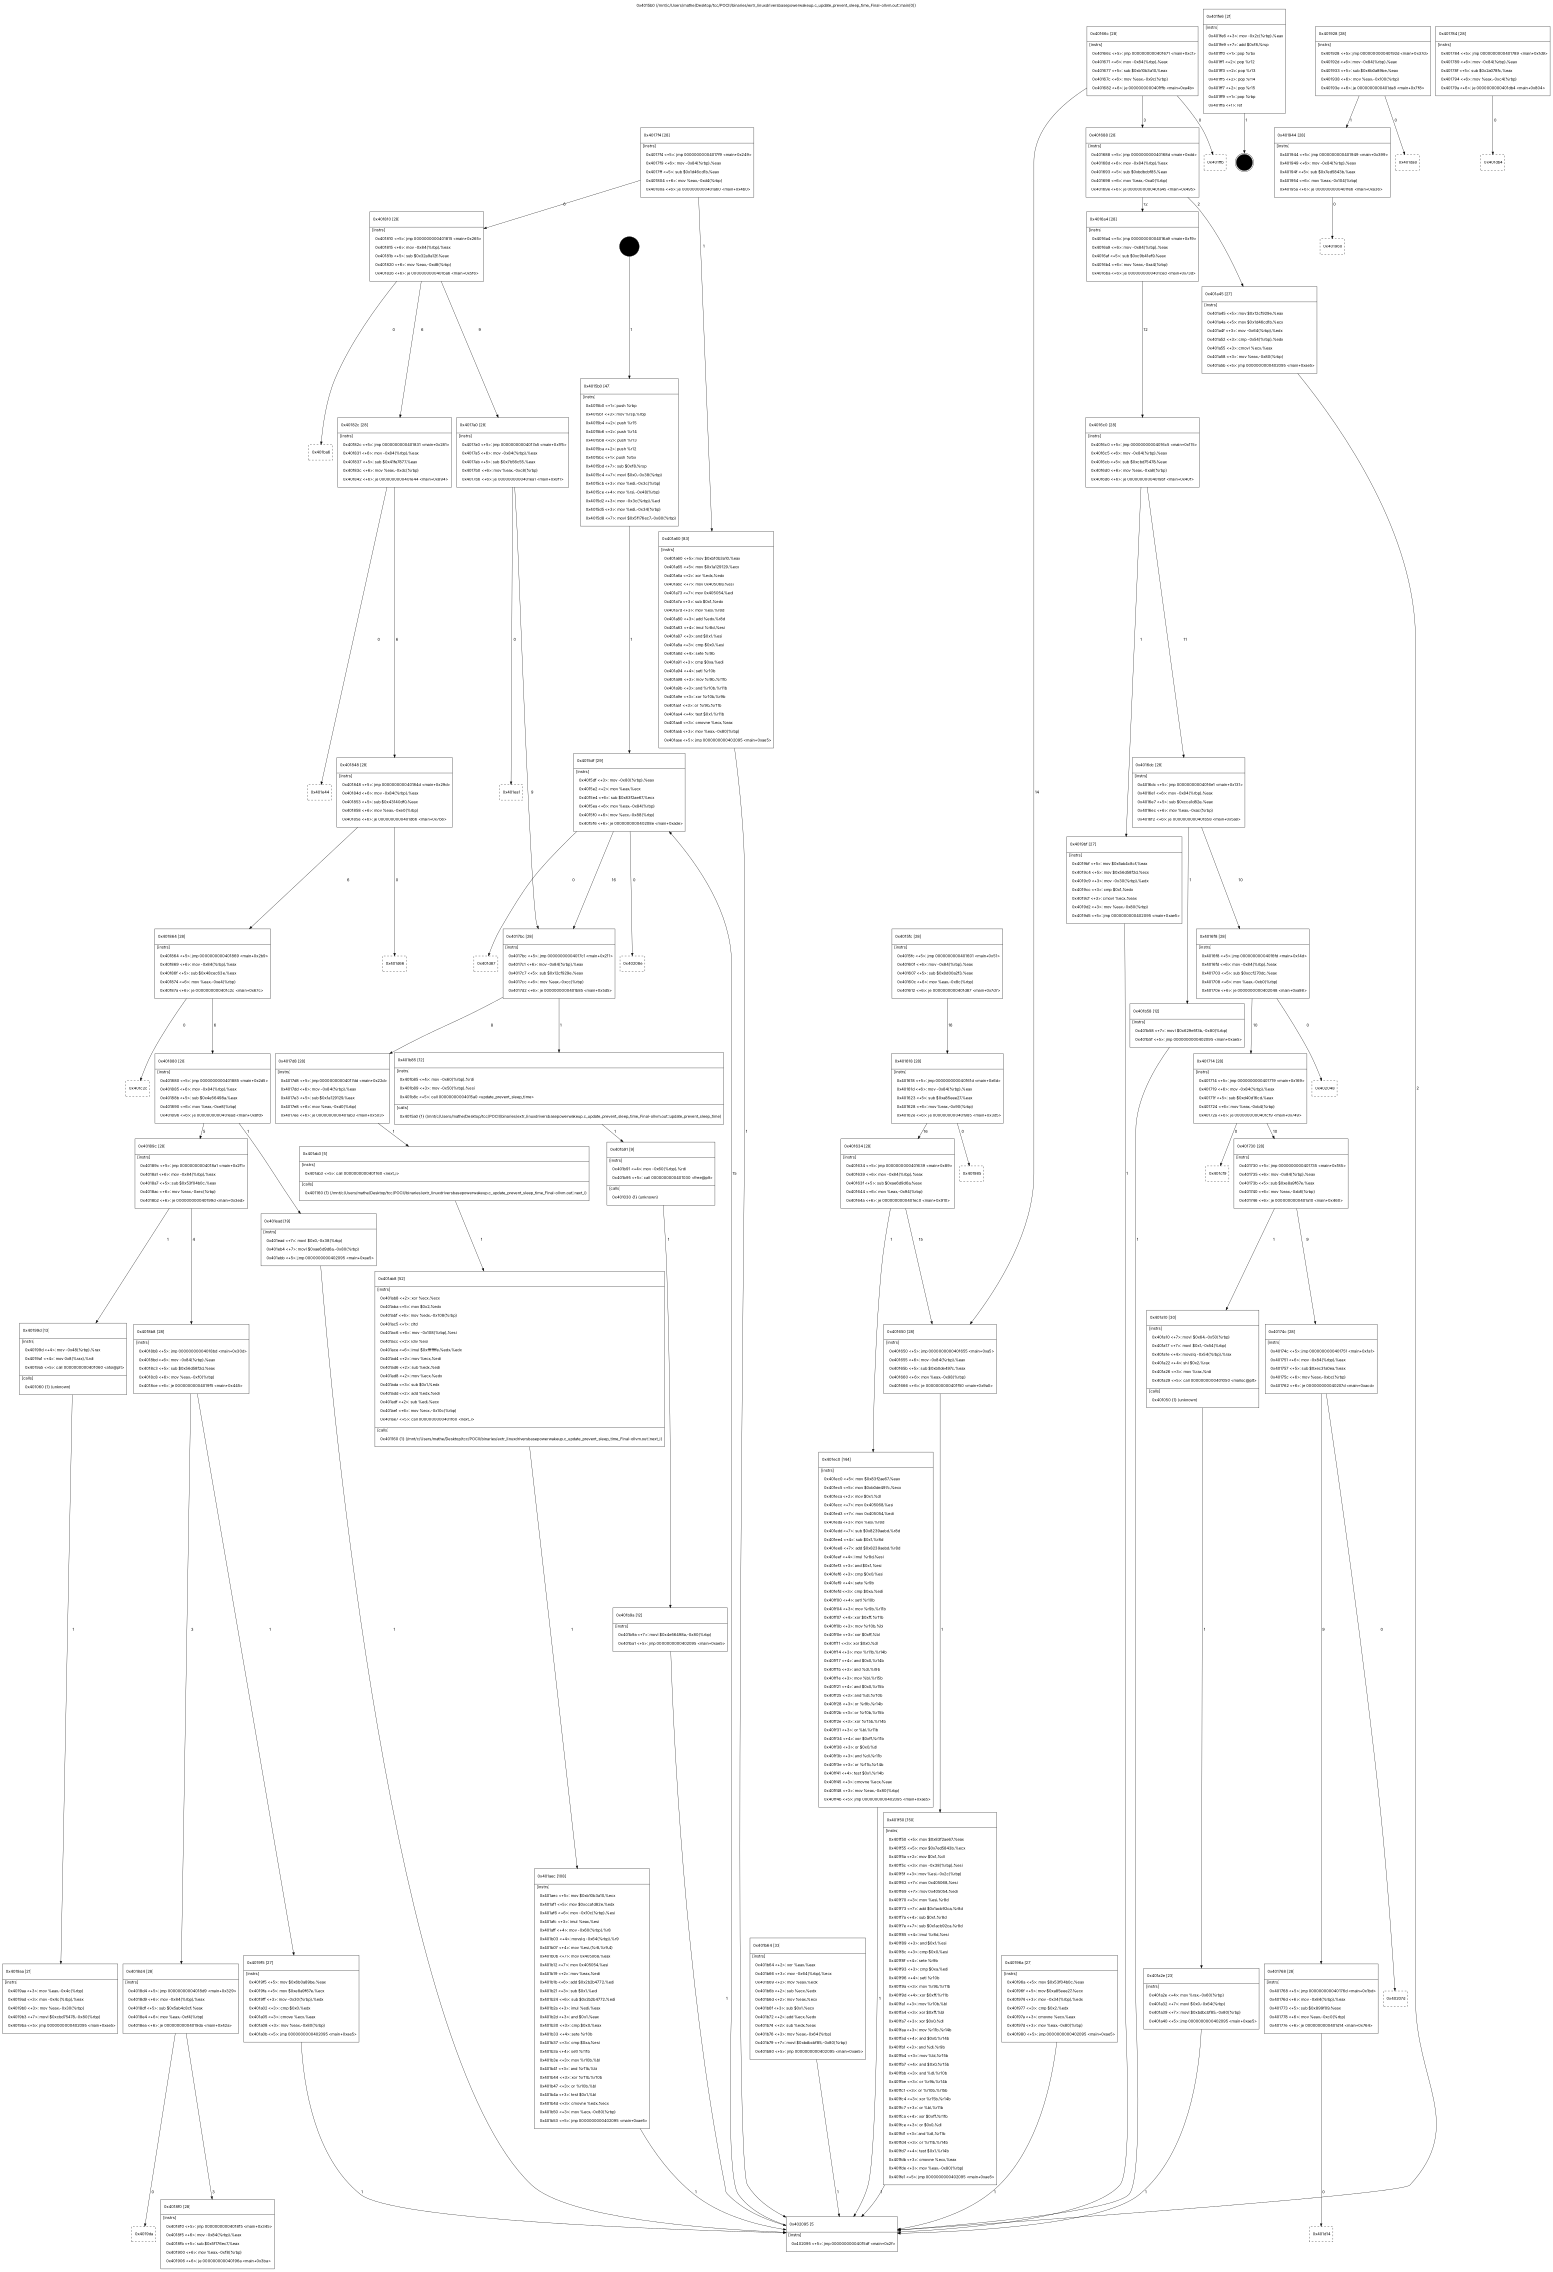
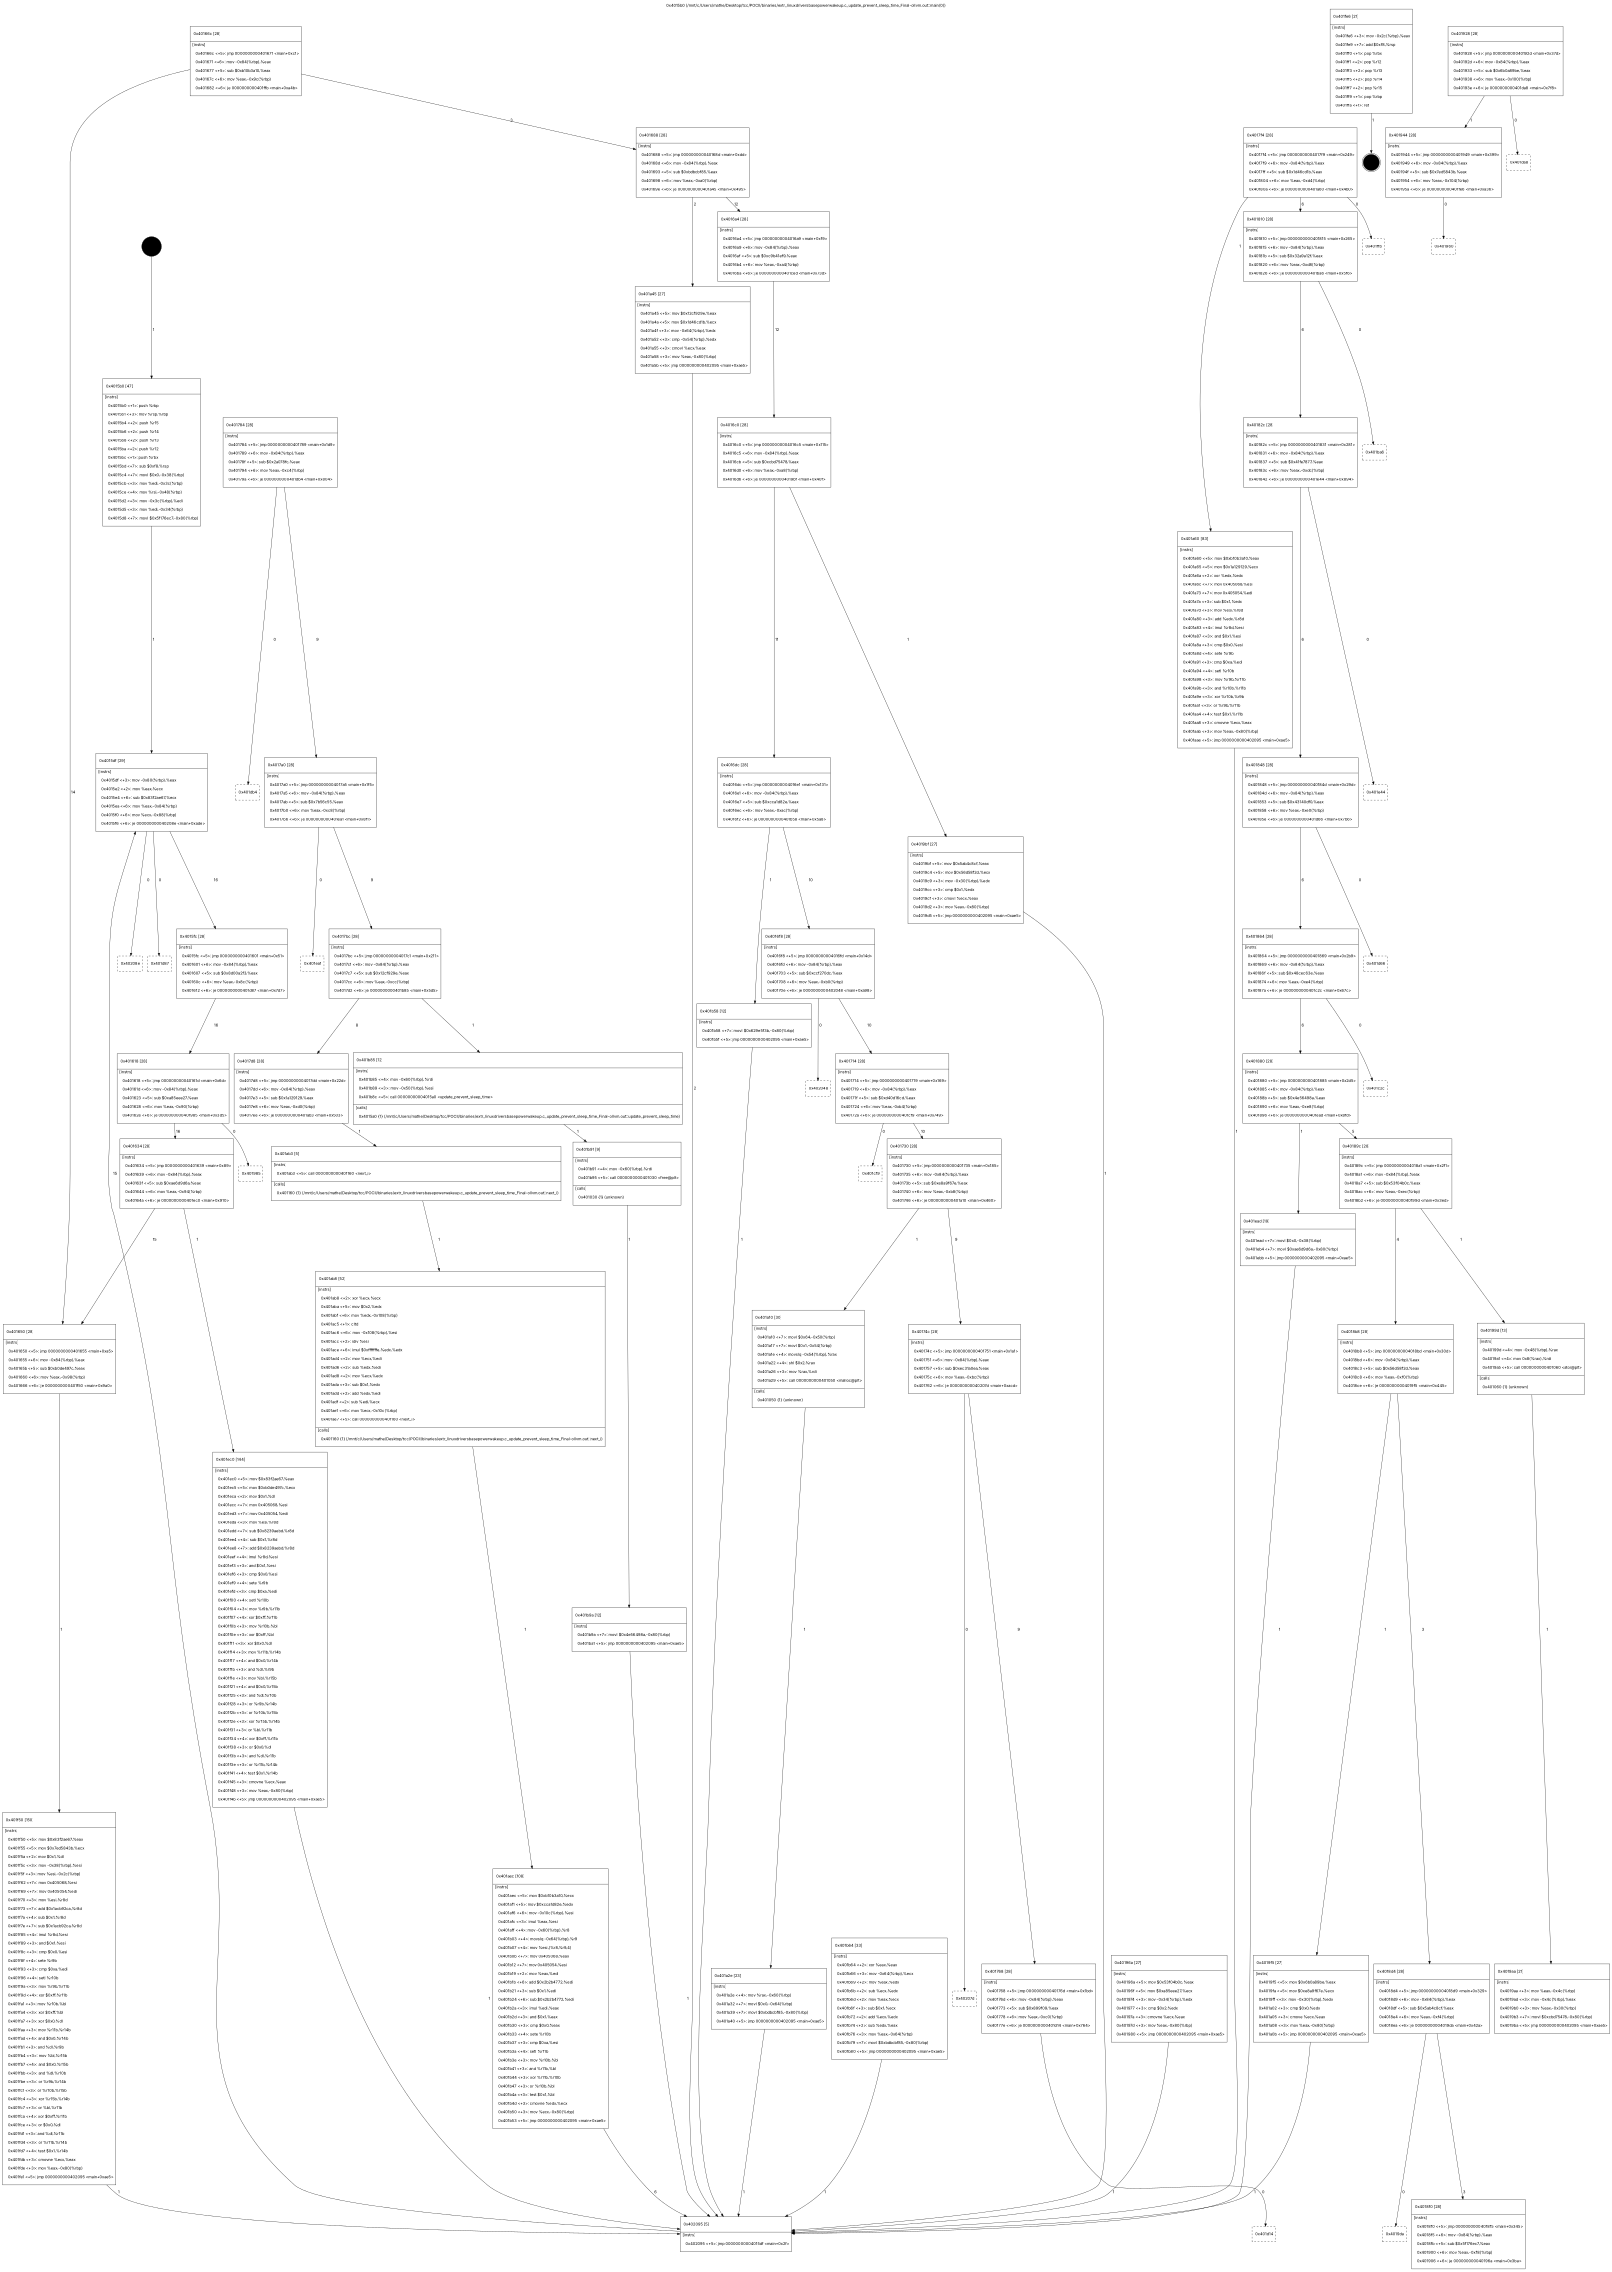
edge "0x40166c [28]" -> "0x401ffb": now "0x4017f4 [28]" -> "0x401ffb"
edge "0x401810 [28]" -> "0x4017a0 [28]": now "0x401784 [28]" -> "0x4017a0 [28]"
edge "0x4015df [29]" -> "0x4017bc [28]": now "0x4015df [29]" -> "0x4015fc [28]"
edge "0x401aec [108]" -> "0x402095 [5]": label " 1" -> " 6"
